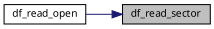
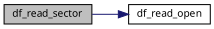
edge "df_read_open" -> "df_read_sector": reversed
